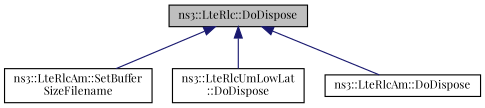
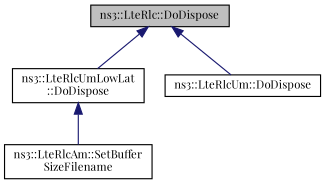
edge "ns3::LteRlcAm::SetBuffer SizeFilename" -> "ns3::LteRlc::DoDispose": now "ns3::LteRlcAm::SetBuffer SizeFilename" -> "ns3::LteRlcUmLowLat ::DoDispose"
node "ns3::LteRlcAm::DoDispose": label "ns3::LteRlcAm::DoDispose" -> "ns3::LteRlcUm::DoDispose"
